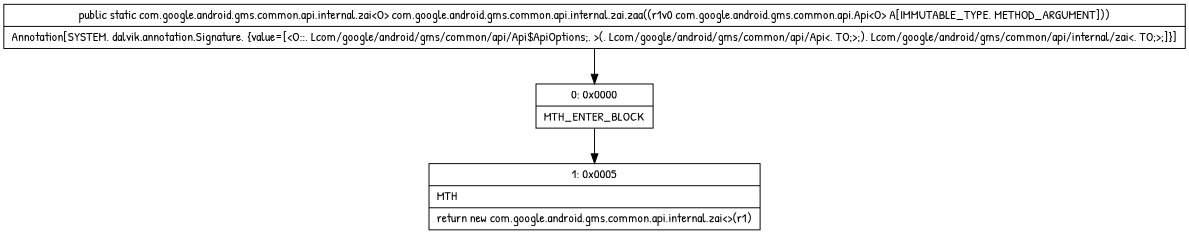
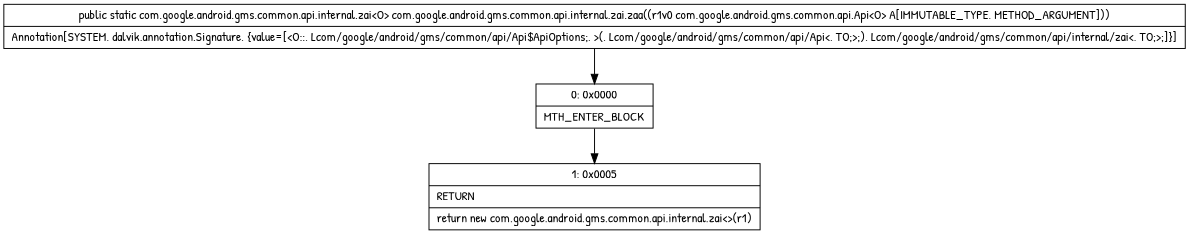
node "1: 0x0005": text "MTH" -> "RETURN"
